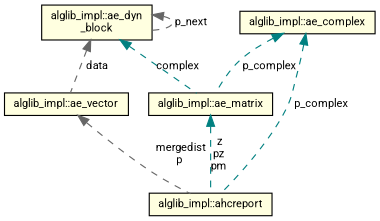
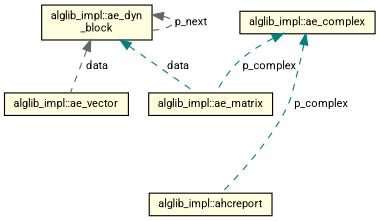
edge "alglib_impl::ae_matrix" -> "alglib_impl::ae_dyn _block": label " complex" -> " data"
edge "alglib_impl::ahcreport" -> "alglib_impl::ae_matrix": removed, label "z pz pm"
edge "alglib_impl::ahcreport" -> "alglib_impl::ae_vector": removed, label "mergedist p"
